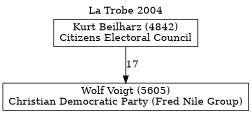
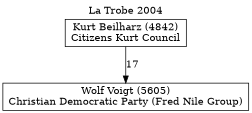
node "Kurt Beilharz (4842) Citizens Electoral Council": label "Kurt Beilharz (4842) Citizens Electoral Council" -> "Kurt Beilharz (4842) Citizens Kurt Council"
